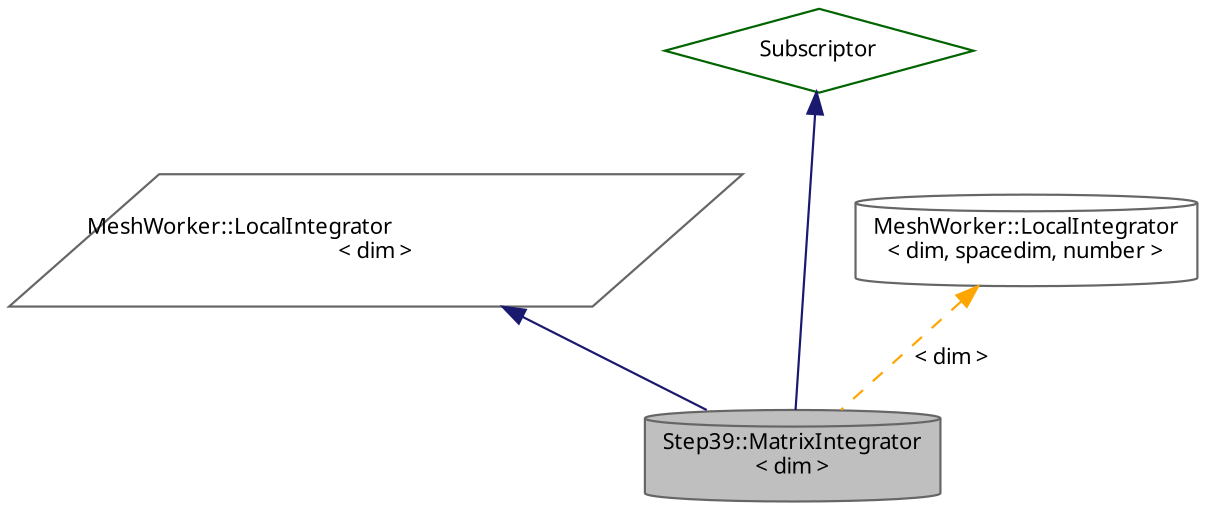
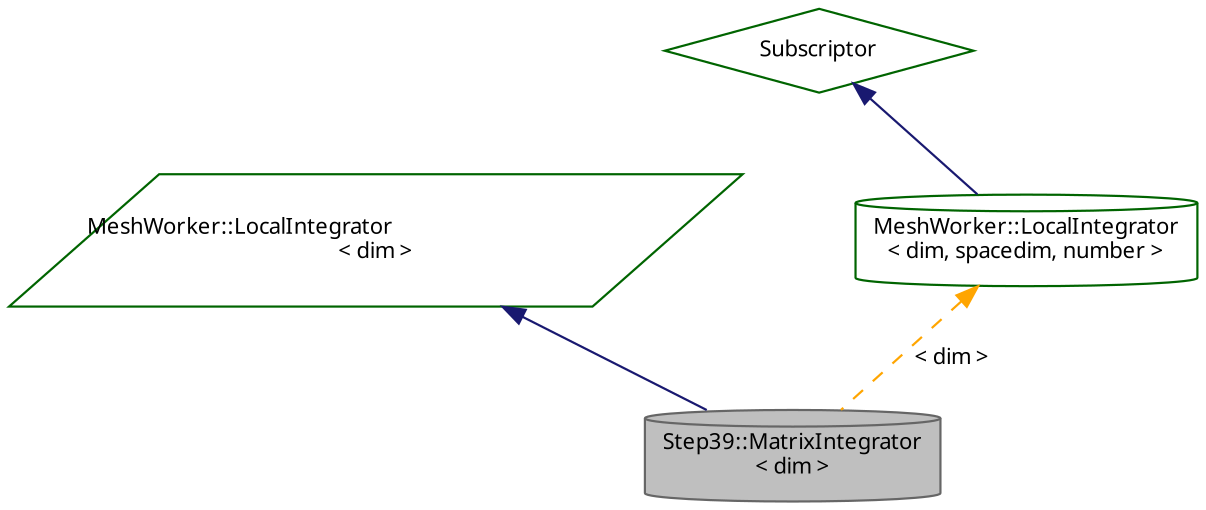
node "MeshWorker::LocalIntegrator < dim >": color gray40 -> darkgreen
node "MeshWorker::LocalIntegrator < dim, spacedim, number >": color gray40 -> darkgreen
edge "Step39::MatrixIntegrator < dim >" -> "Subscriptor": now "MeshWorker::LocalIntegrator < dim, spacedim, number >" -> "Subscriptor"
